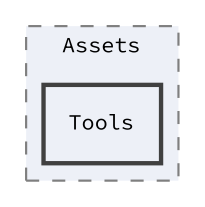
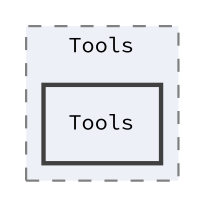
cluster "Assets": label "Assets" -> "Tools"
